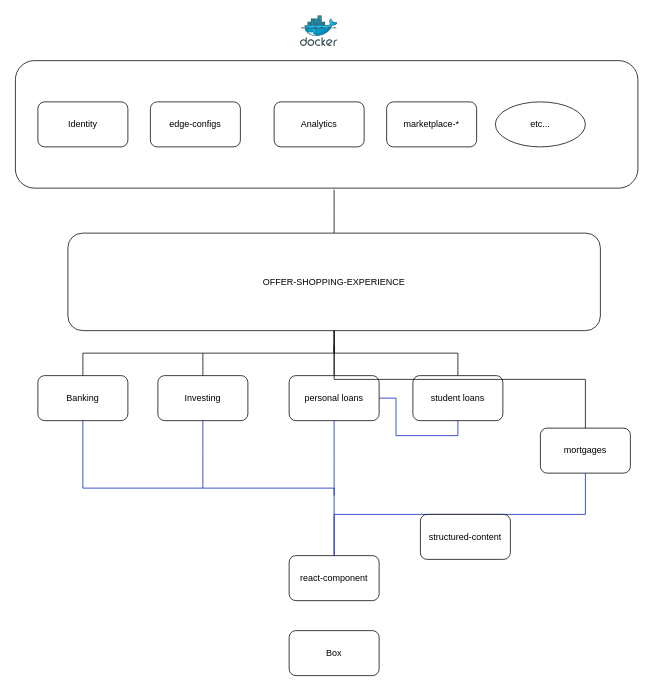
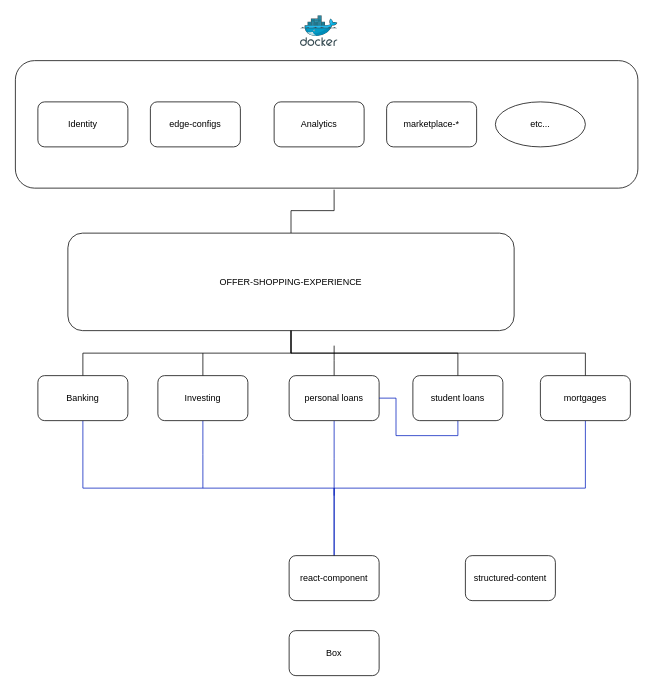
node "OFFER-SHOPPING-EXPERIENCE": size 533x98 -> 446x98
node "mortgages": moved (585, 450) -> (585, 398)
node "structured-content": moved (465, 537) -> (510, 578)
